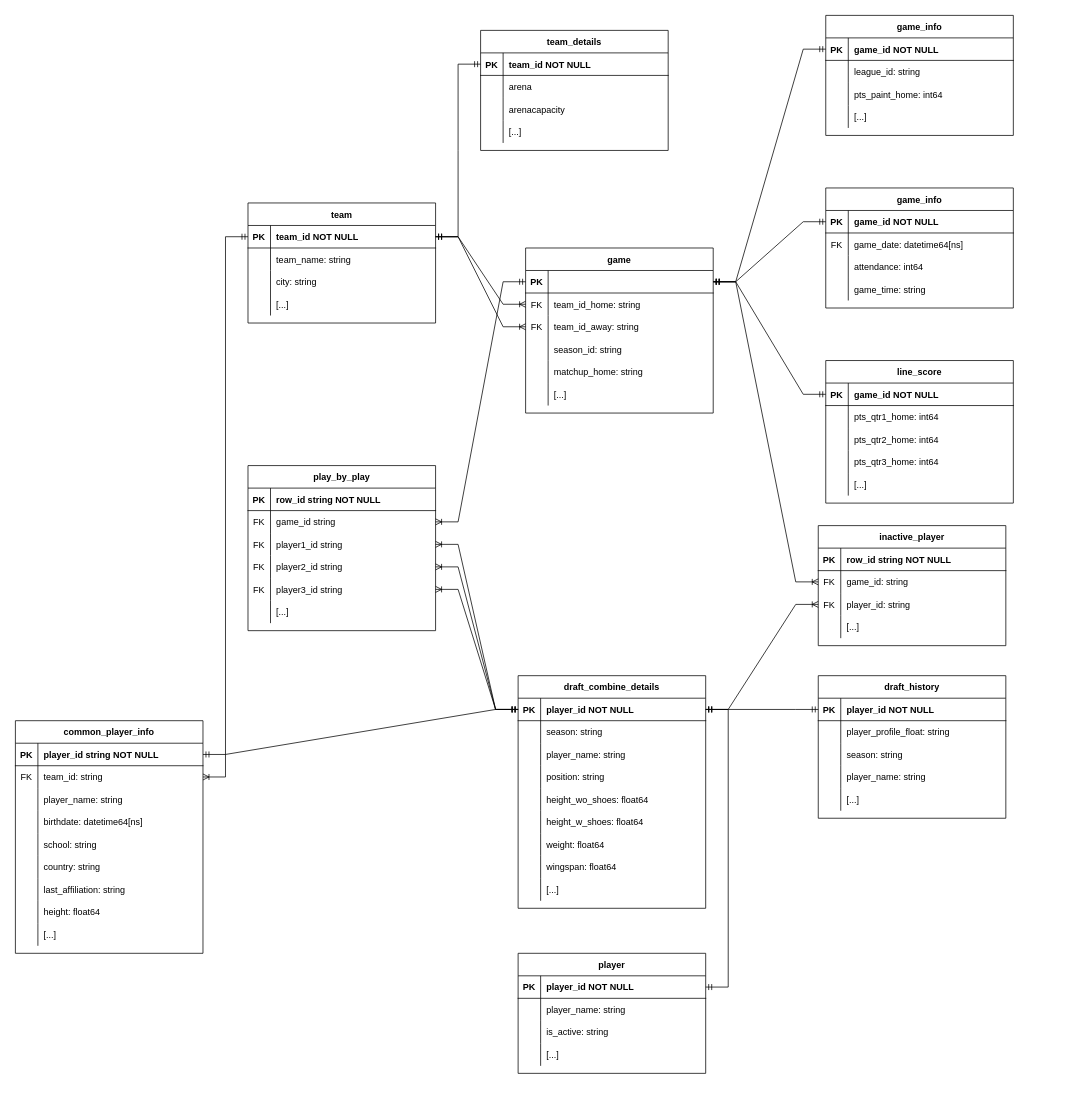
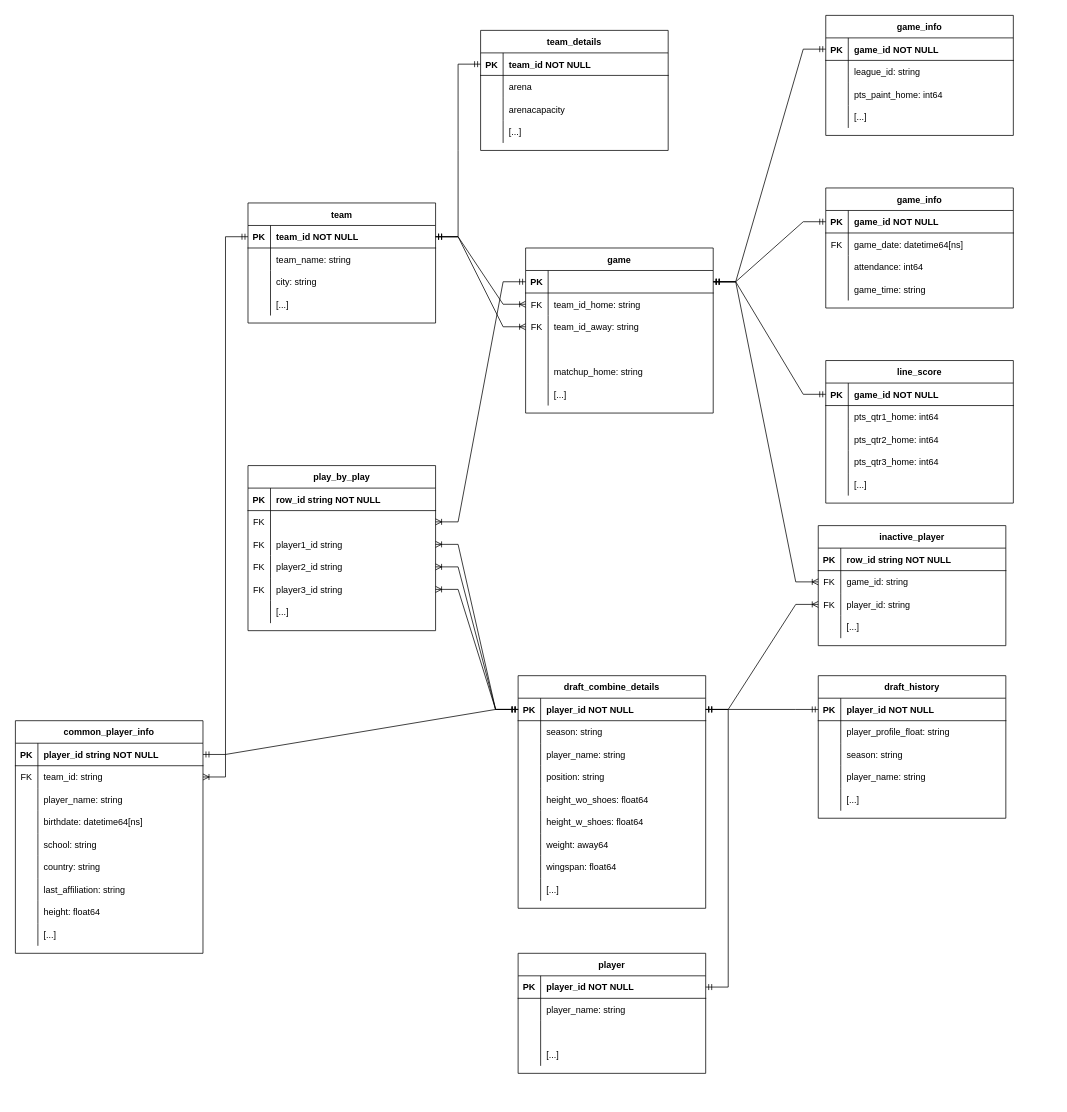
node "season_id: string": removed
node "game_id string": removed
node "weight: float64": label "weight: float64" -> "weight: away64"
node "is_active: string": removed
